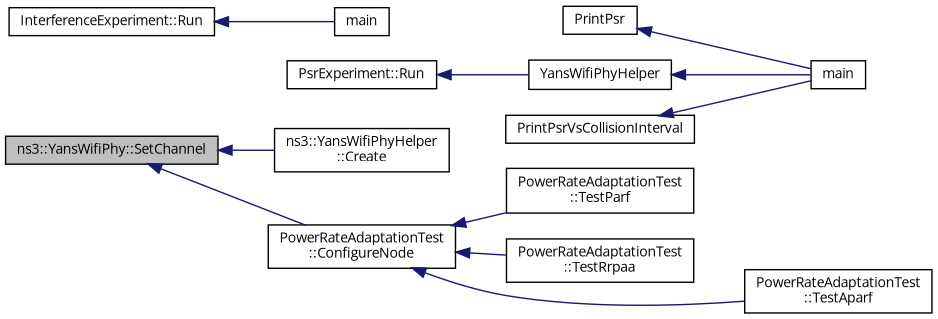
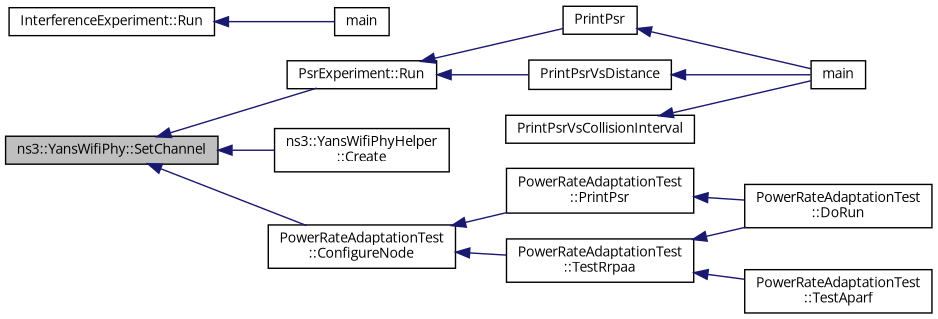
edge "PrintPsr" -> "PsrExperiment::Run": added
node "YansWifiPhyHelper": label "YansWifiPhyHelper" -> "PrintPsrVsDistance"
edge "PsrExperiment::Run" -> "ns3::YansWifiPhy::SetChannel": added
node "PowerRateAdaptationTest ::TestParf": label "PowerRateAdaptationTest ::TestParf" -> "PowerRateAdaptationTest ::PrintPsr"
node "PowerRateAdaptationTest ::DoRun": added
edge "PowerRateAdaptationTest ::TestAparf" -> "PowerRateAdaptationTest ::ConfigureNode": now "PowerRateAdaptationTest ::TestAparf" -> "PowerRateAdaptationTest ::TestRrpaa"
